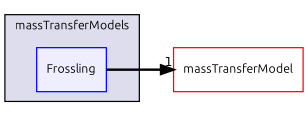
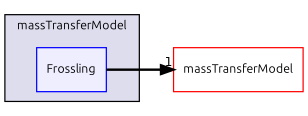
cluster "massTransferModels": label "massTransferModels" -> "massTransferModel"
